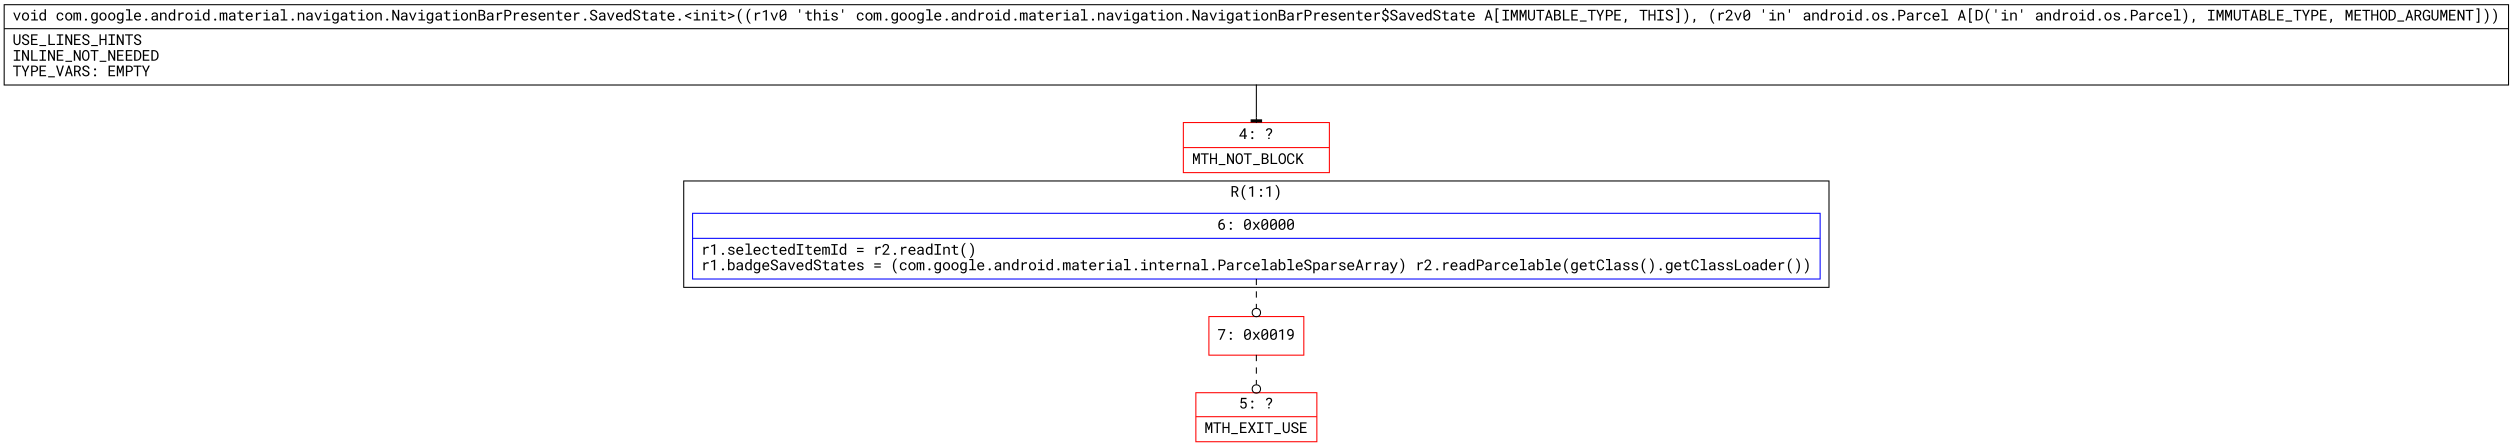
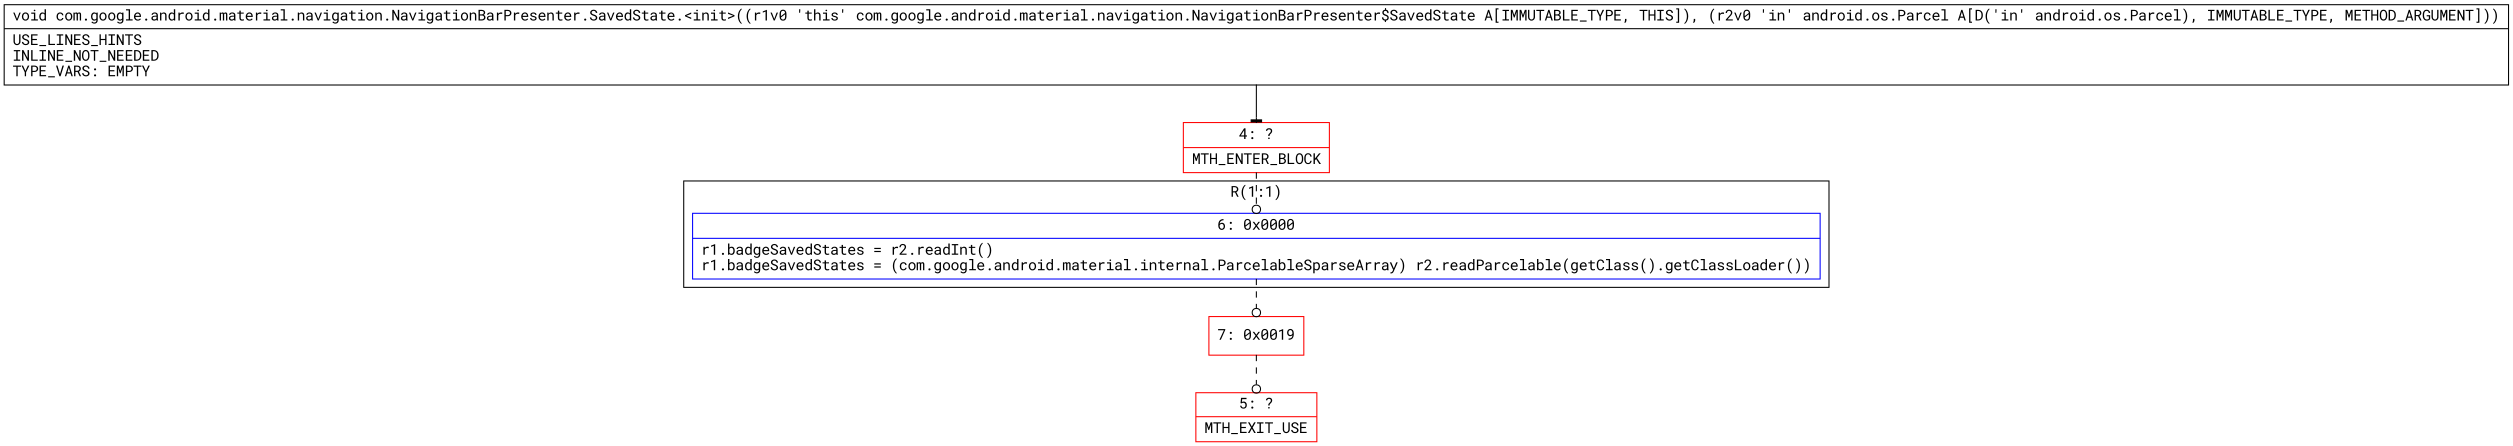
node "4: ?": text "MTH_NOT_BLOCK" -> "MTH_ENTER_BLOCK"
edge "4: ?" -> "6: 0x0000": added
node "6: 0x0000": text "r1.selectedItemId = r2.readInt()" -> "r1.badgeSavedStates = r2.readInt()"
